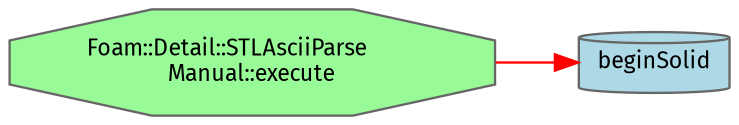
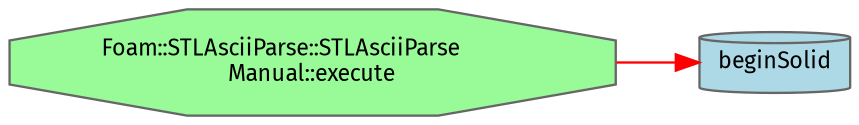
node "Foam::Detail::STLAsciiParse Manual::execute": label "Foam::Detail::STLAsciiParse Manual::execute" -> "Foam::STLAsciiParse::STLAsciiParse Manual::execute"
